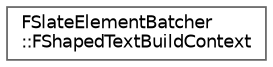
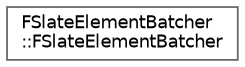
node "FSlateElementBatcher ::FShapedTextBuildContext": label "FSlateElementBatcher ::FShapedTextBuildContext" -> "FSlateElementBatcher ::FSlateElementBatcher"
